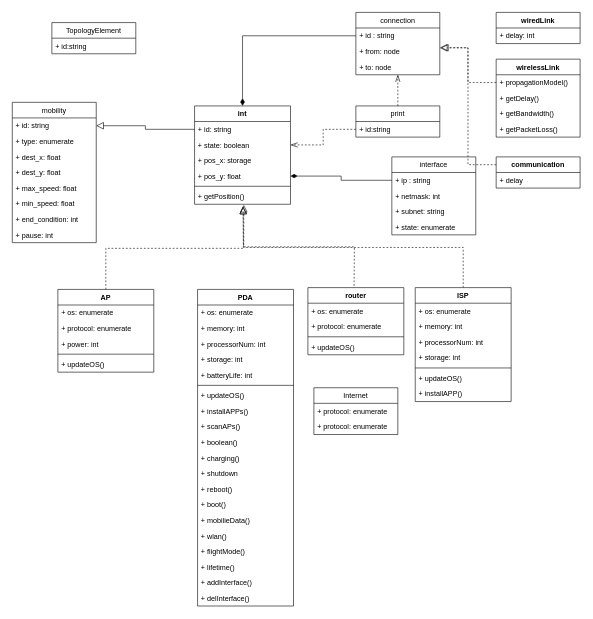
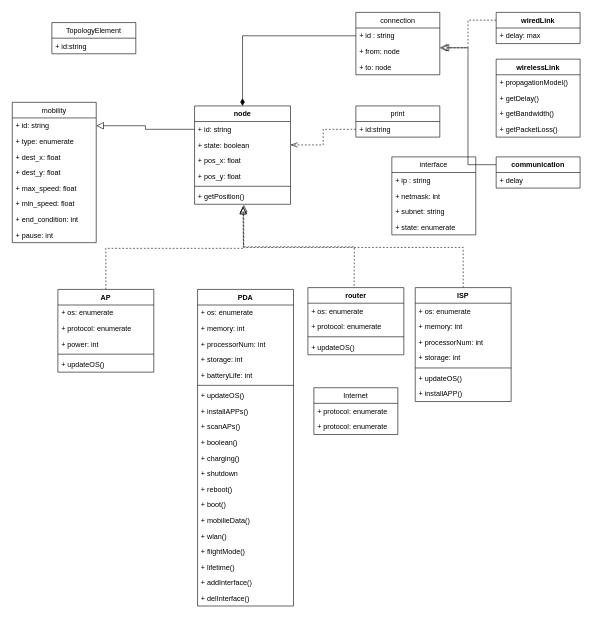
edge "wiredLink" -> "+ from: node": added
node "+ delay: int": label "+ delay: int" -> "+ delay: max"
edge "+ propagationModel()" -> "+ from: node": removed
edge "print" -> "connection": removed
node "int": label "int" -> "node"
edge "communication" -> "+ from: node": style dashed -> solid
node "+ pos_x: storage": label "+ pos_x: storage" -> "+ pos_x: float"
edge "+ ip : string" -> "+ pos_y: float": removed
